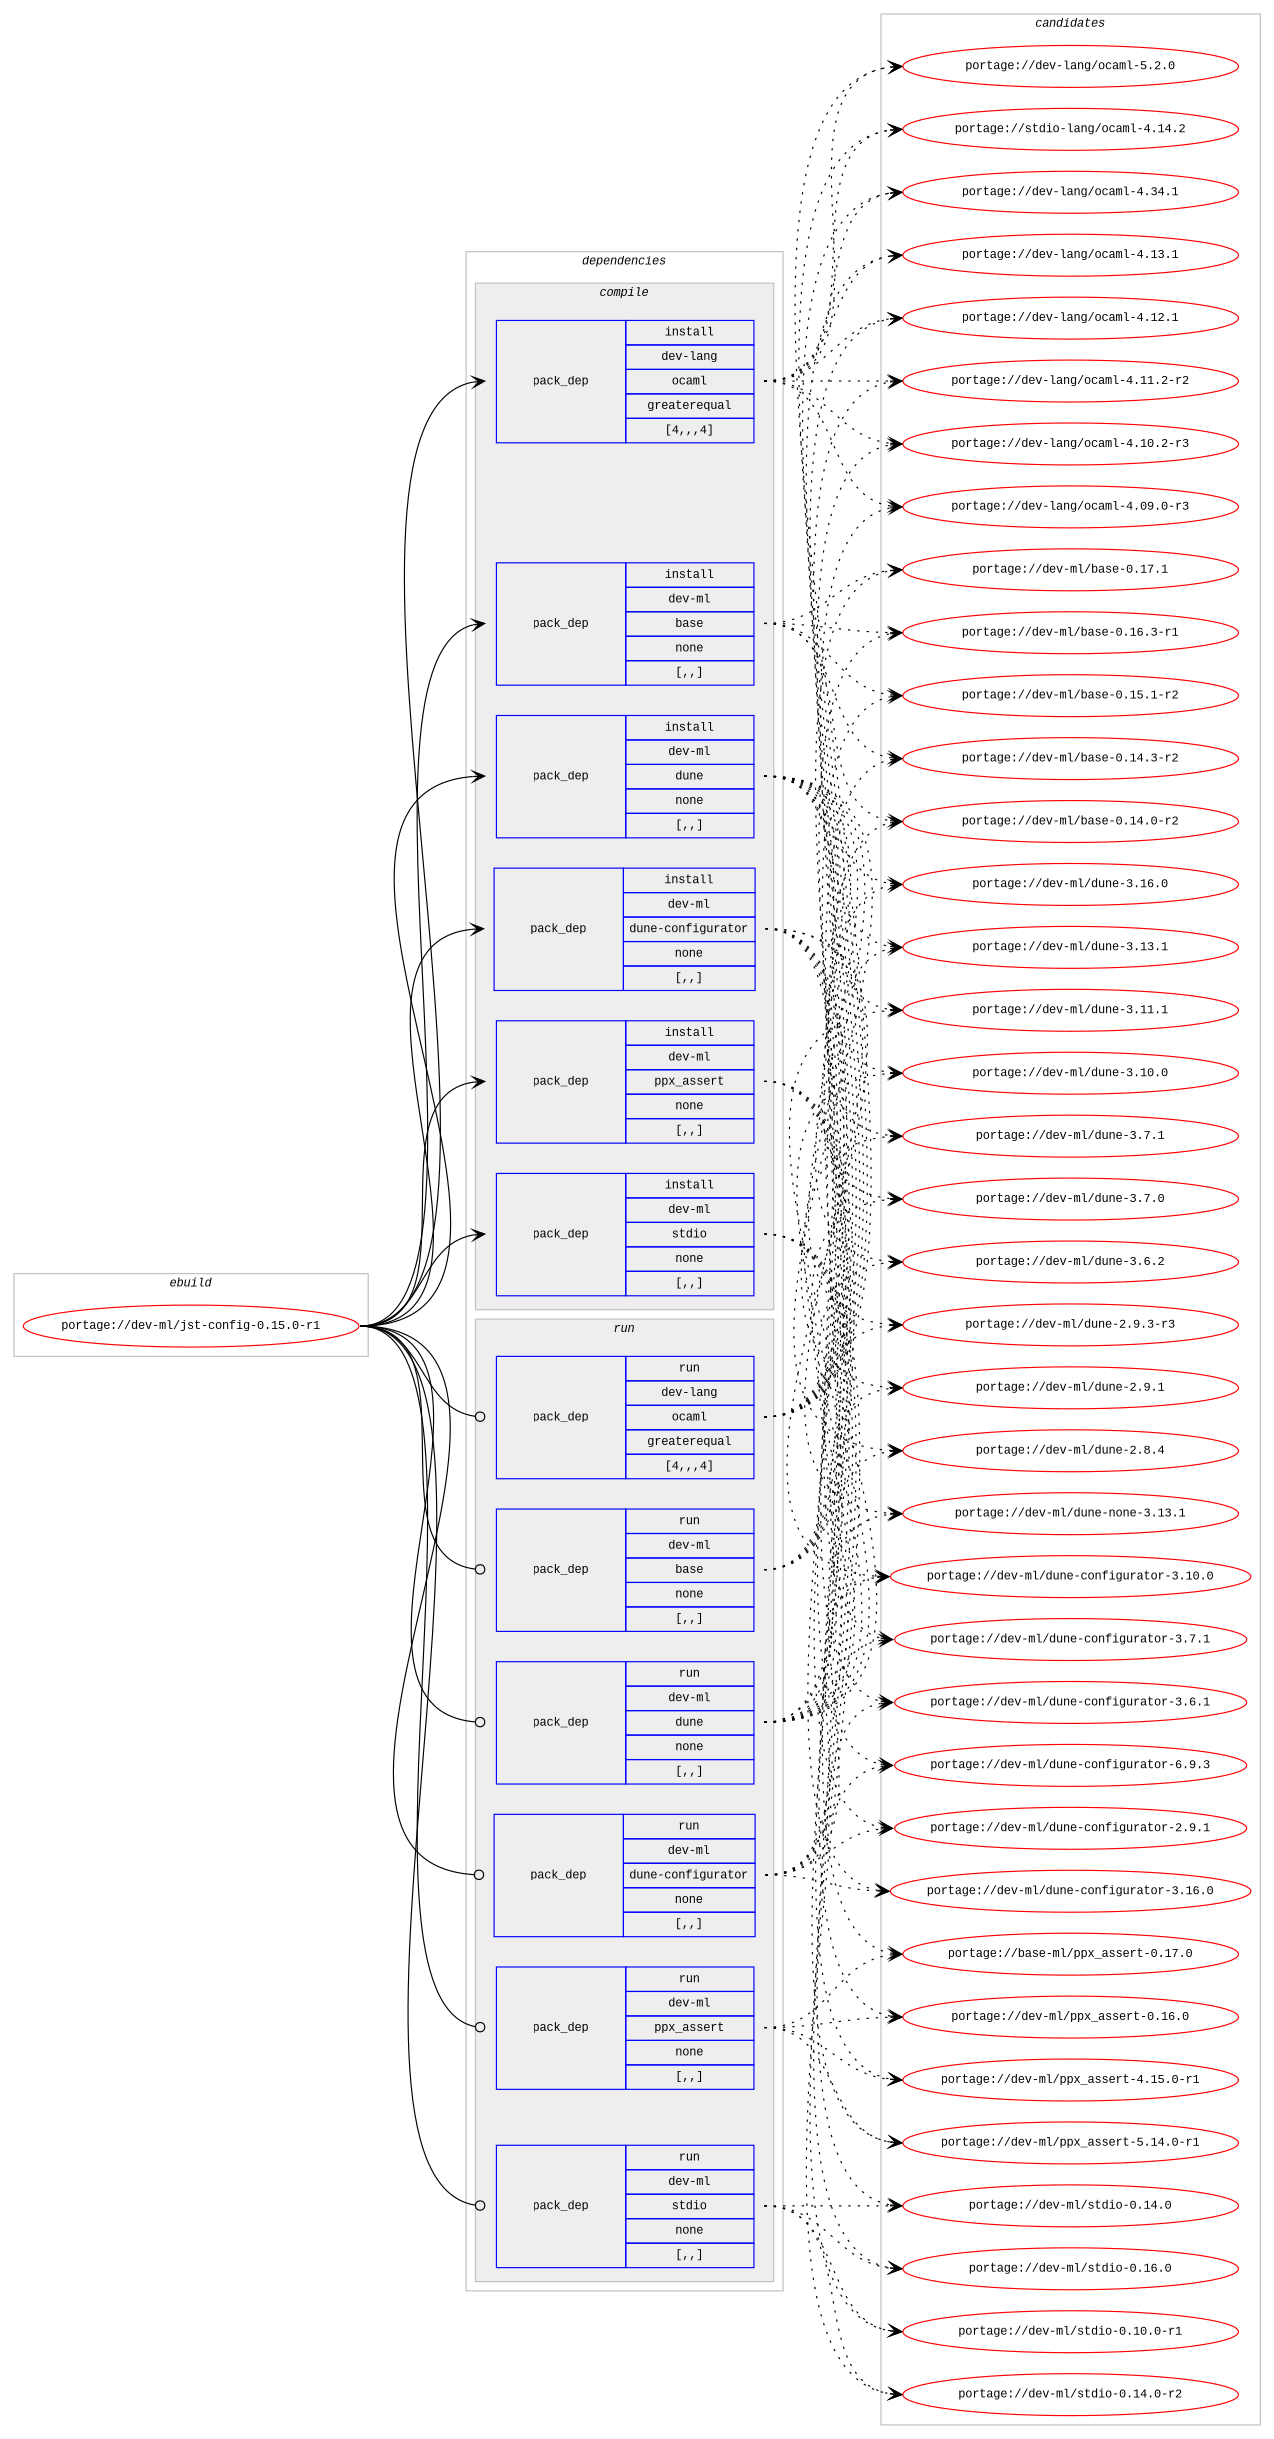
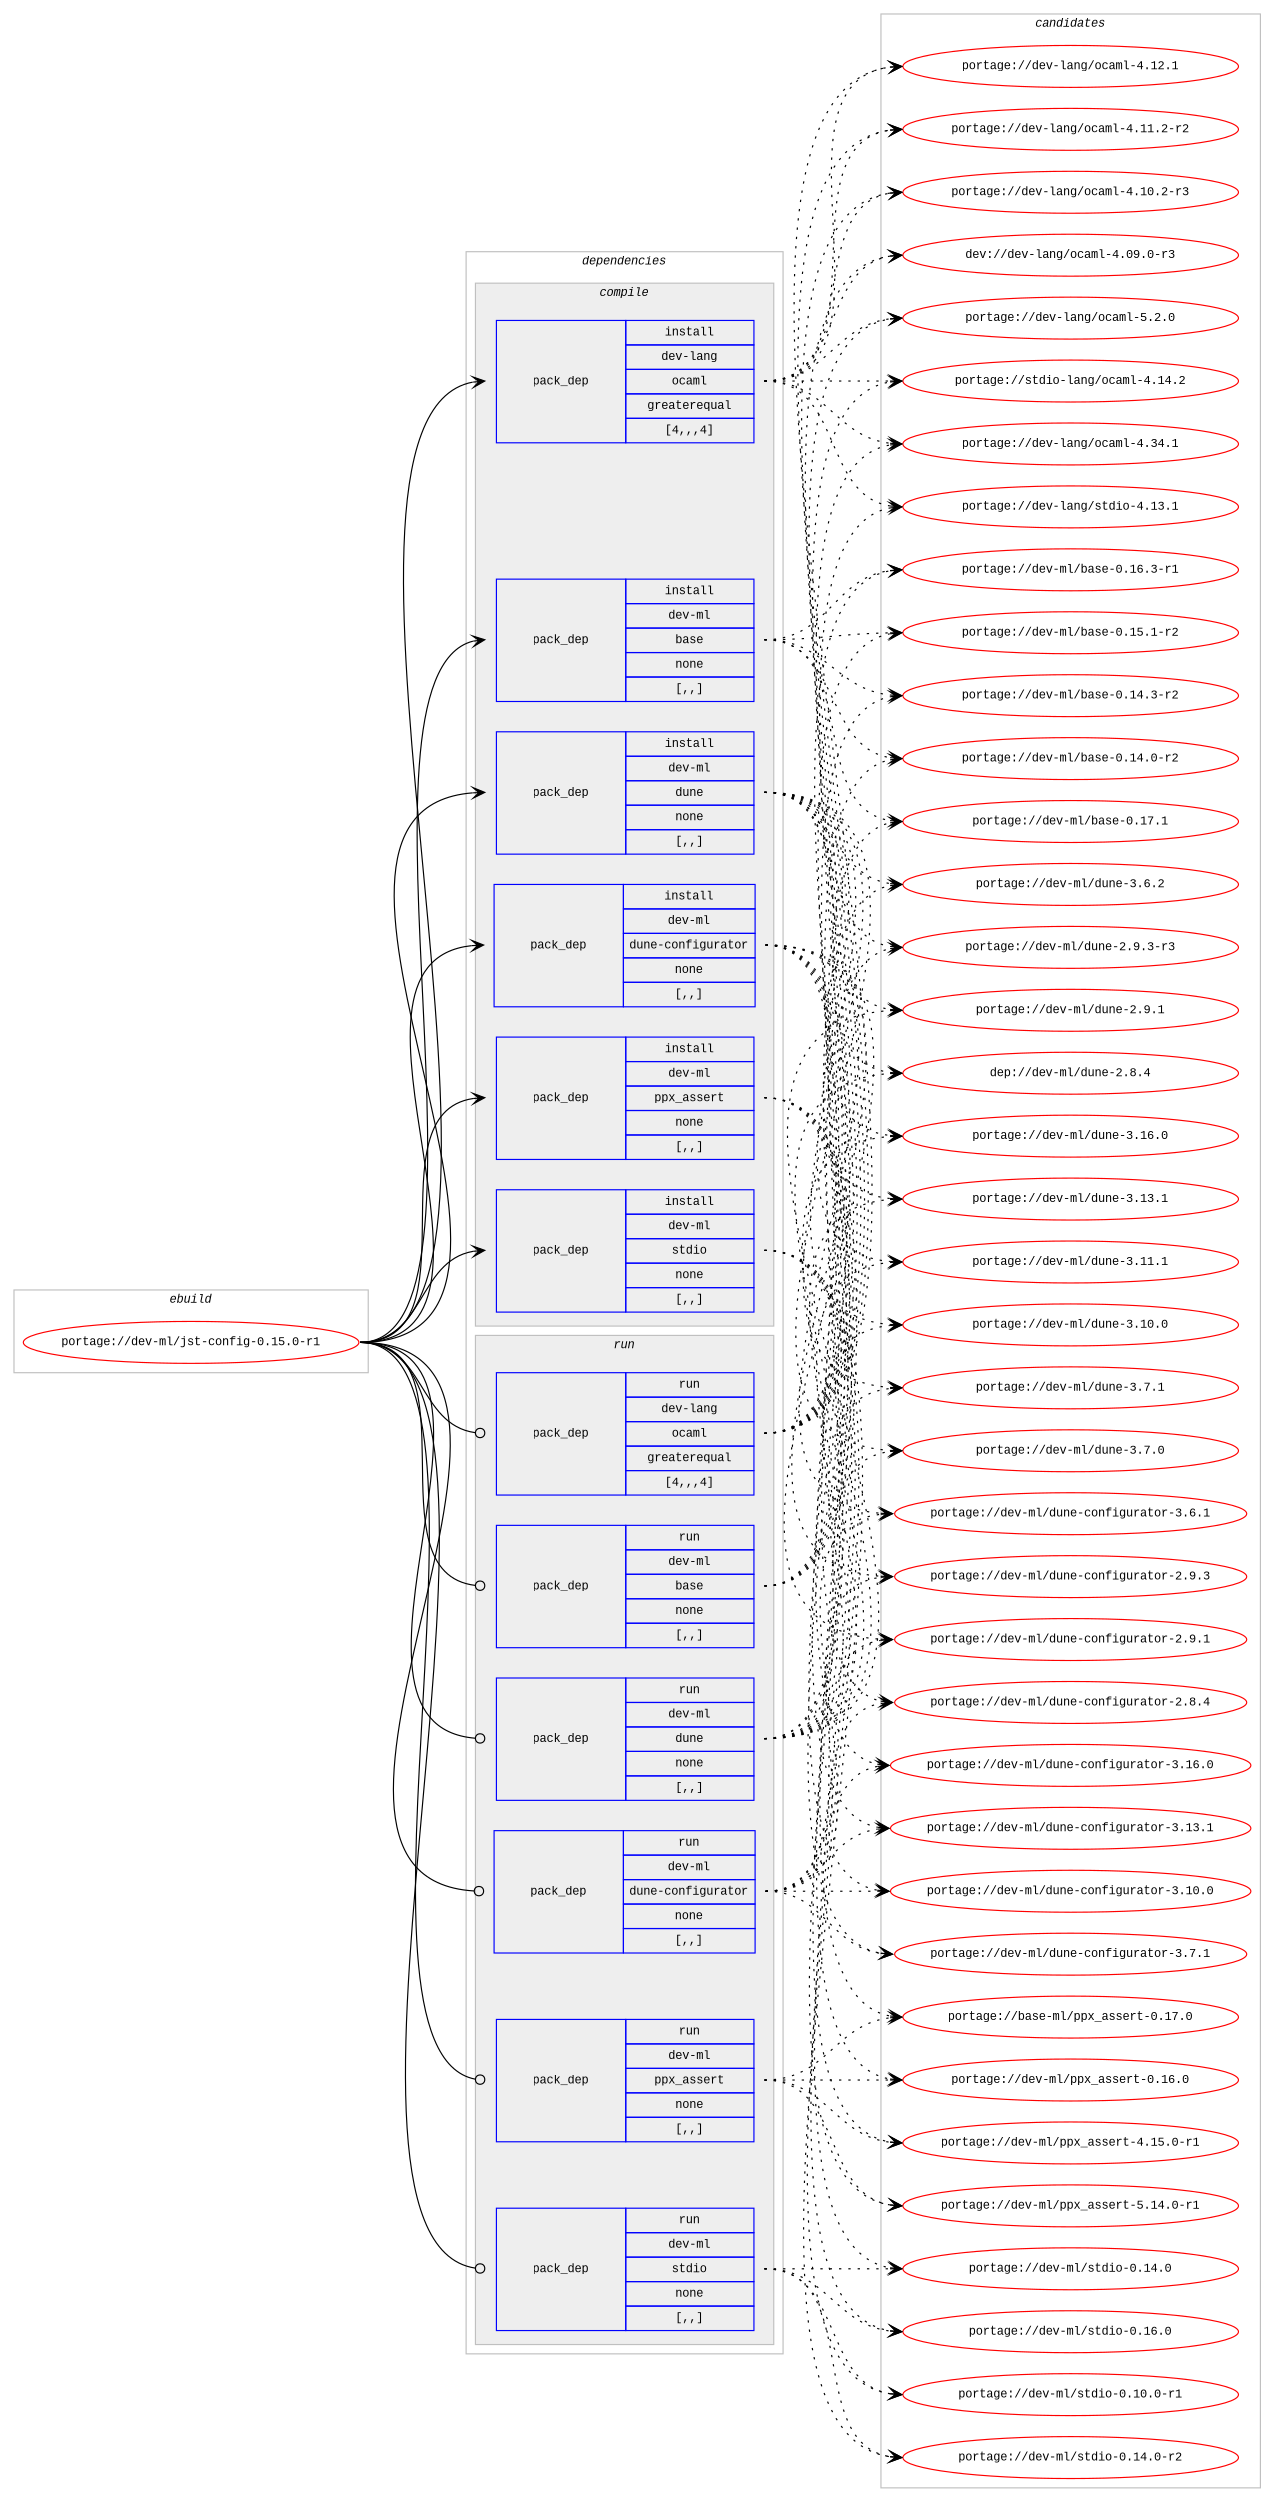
node "portage://dev-lang/ocaml-4.13.1": label "portage://dev-lang/ocaml-4.13.1" -> "portage://dev-lang/stdio-4.13.1"
node "portage://dev-lang/ocaml-4.09.0-r3": label "portage://dev-lang/ocaml-4.09.0-r3" -> "dev://dev-lang/ocaml-4.09.0-r3"
node "portage://dev-ml/dune-2.8.4": label "portage://dev-ml/dune-2.8.4" -> "dep://dev-ml/dune-2.8.4"
node "portage://dev-ml/dune-none-3.13.1": label "portage://dev-ml/dune-none-3.13.1" -> "portage://dev-ml/dune-configurator-3.13.1"
node "portage://dev-ml/dune-configurator-2.8.4": added
node "portage://dev-ml/dune-configurator-6.9.3": label "portage://dev-ml/dune-configurator-6.9.3" -> "portage://dev-ml/dune-configurator-2.9.3"
